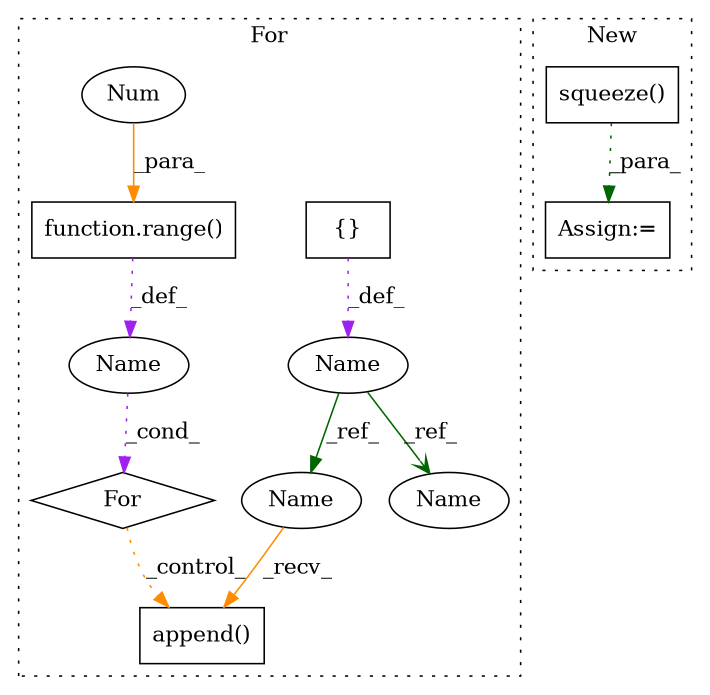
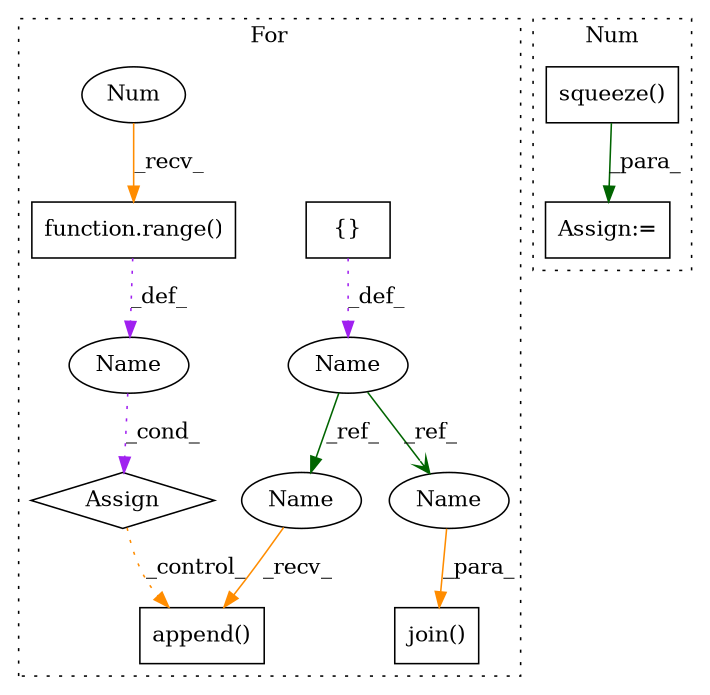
cluster "New": label "New" -> "Num"
edge "squeeze()" -> "Assign:=": style dotted -> solid
edge "Num" -> "function.range()": label "_para_" -> "_recv_"
node "For": label "For" -> "Assign"
node "join()": added
